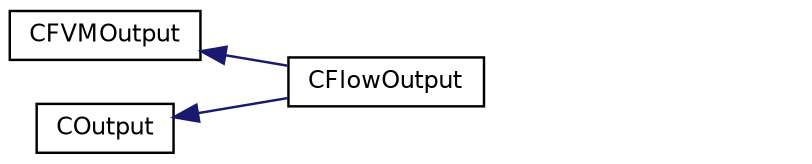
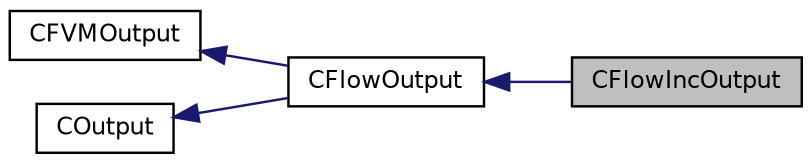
node "CFlowIncOutput": added
